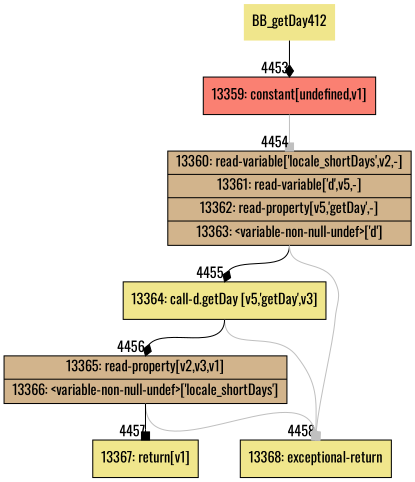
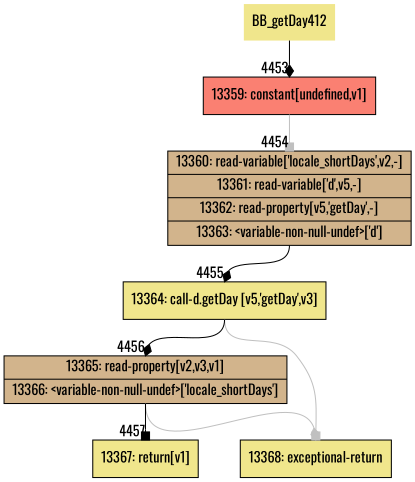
edge "13360: read-variable['locale_shortDays',v2,-]" -> "13368: exceptional-return": removed
